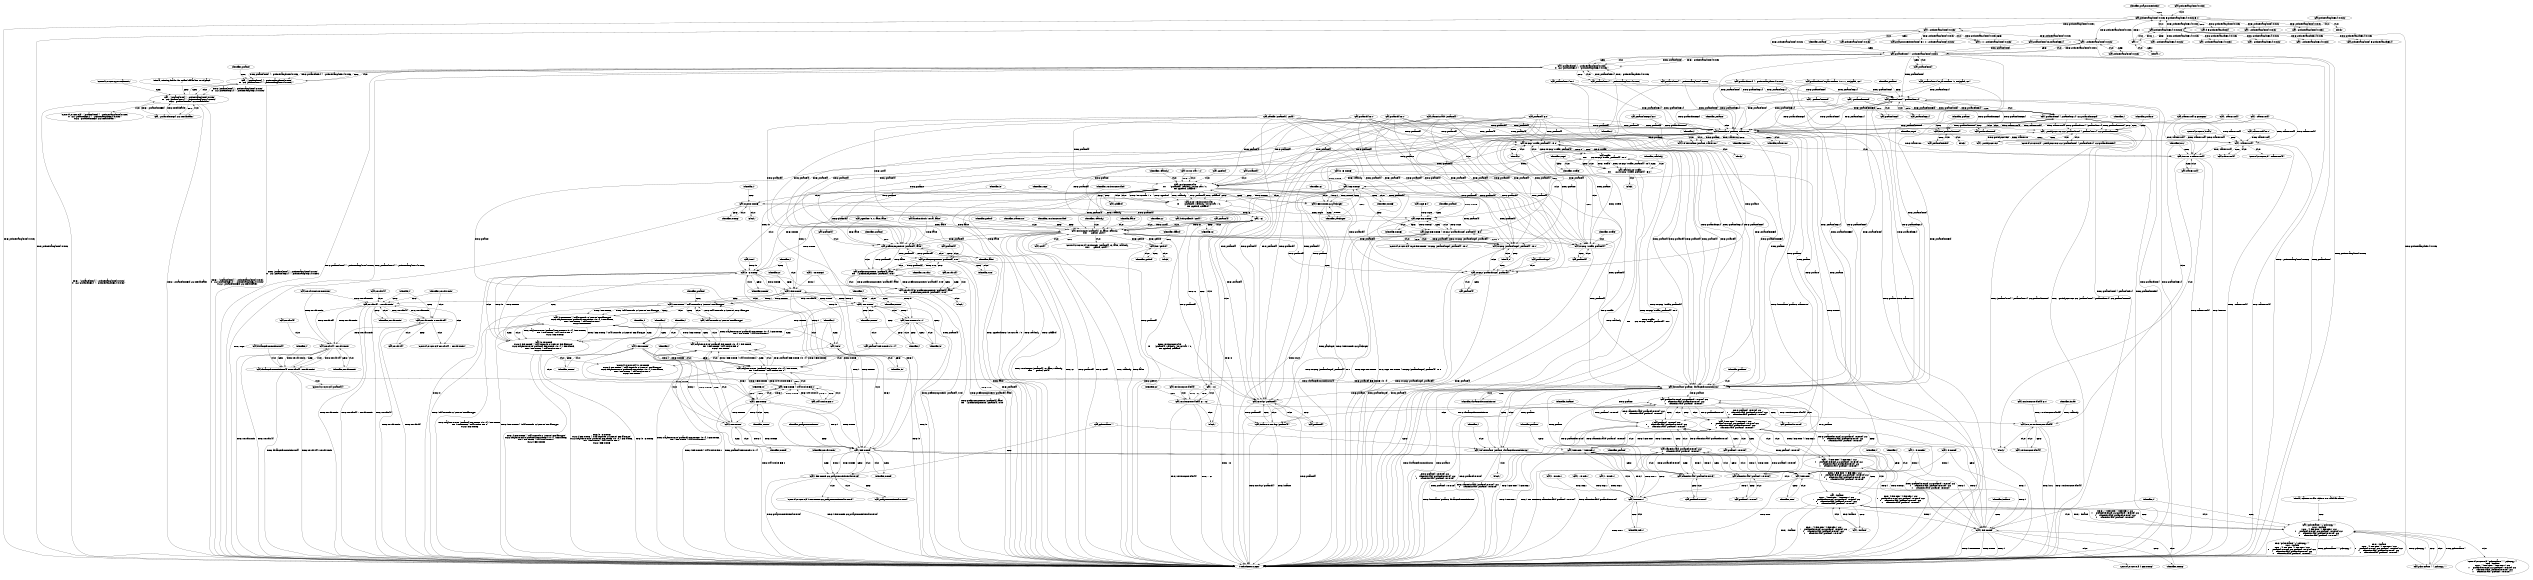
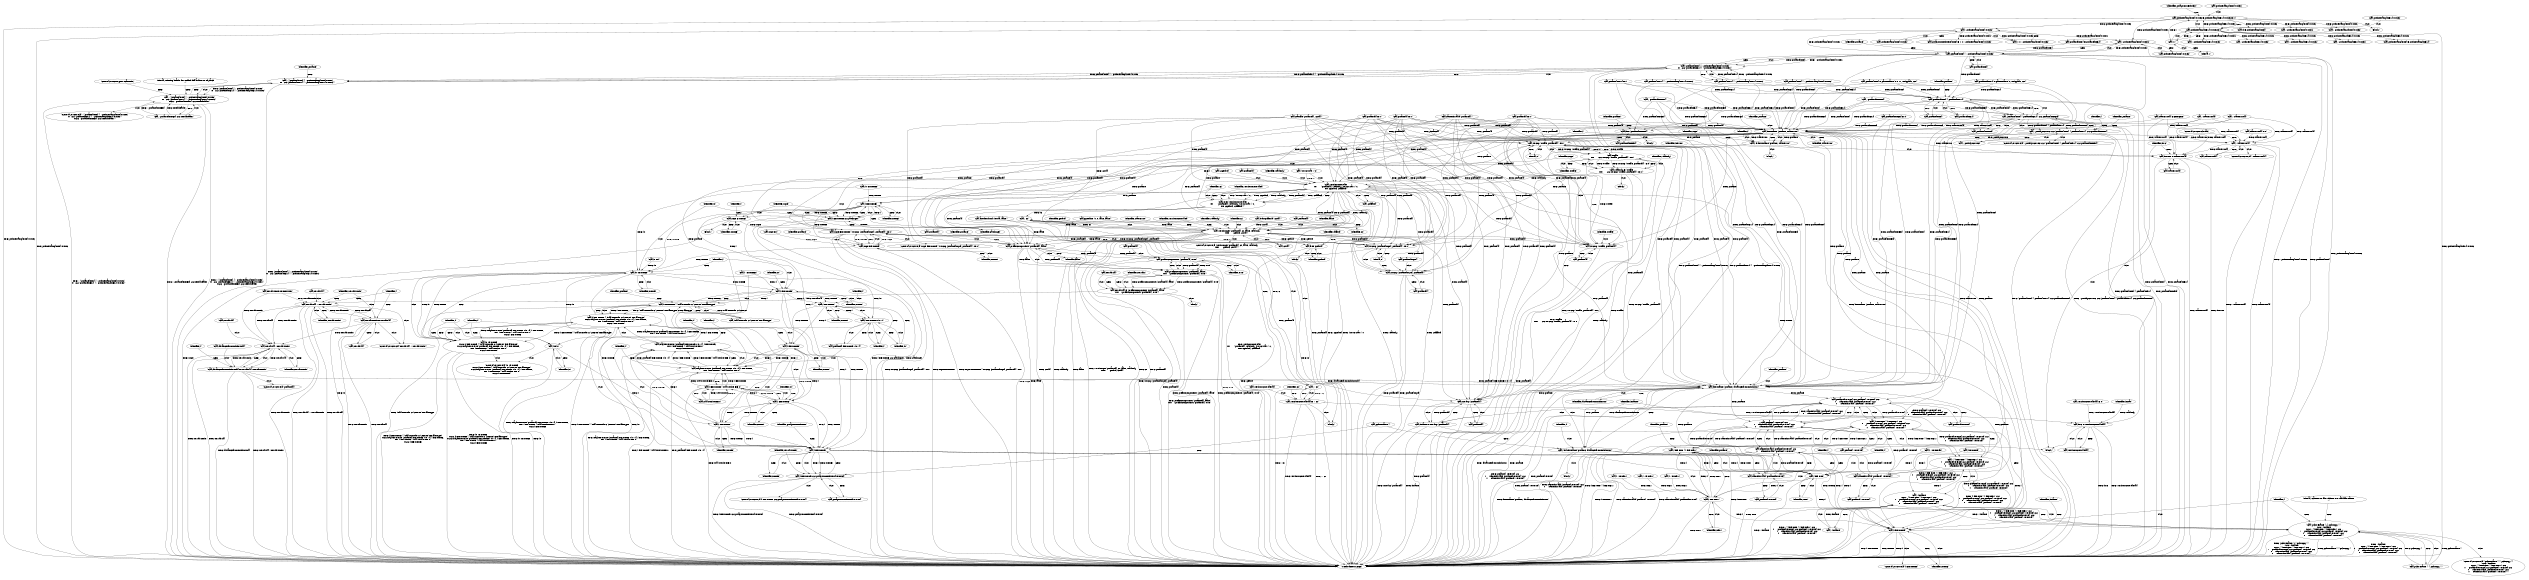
edge "(Call,nope = NONE)" -> "(Call,nope == NONE)": now "(Call,nope = NONE)" -> "(Call,nope == NONE || strcmp (p_name[nope], p_name[i]) != 0)"
edge "(Call,pget_line (0, 0, false, false))" -> "(Call,prefix_components (p_name[i], false))": removed, label "DDG: false"
edge "(Call,best_name (p_name, stat_errno))" -> "(Call,strcmp (p_name[nope], p_name[i]))": now "(Call,best_name (p_name, stat_errno))" -> "(Call,nope == NONE || strcmp (p_name[nope], p_name[i]) != 0)"
